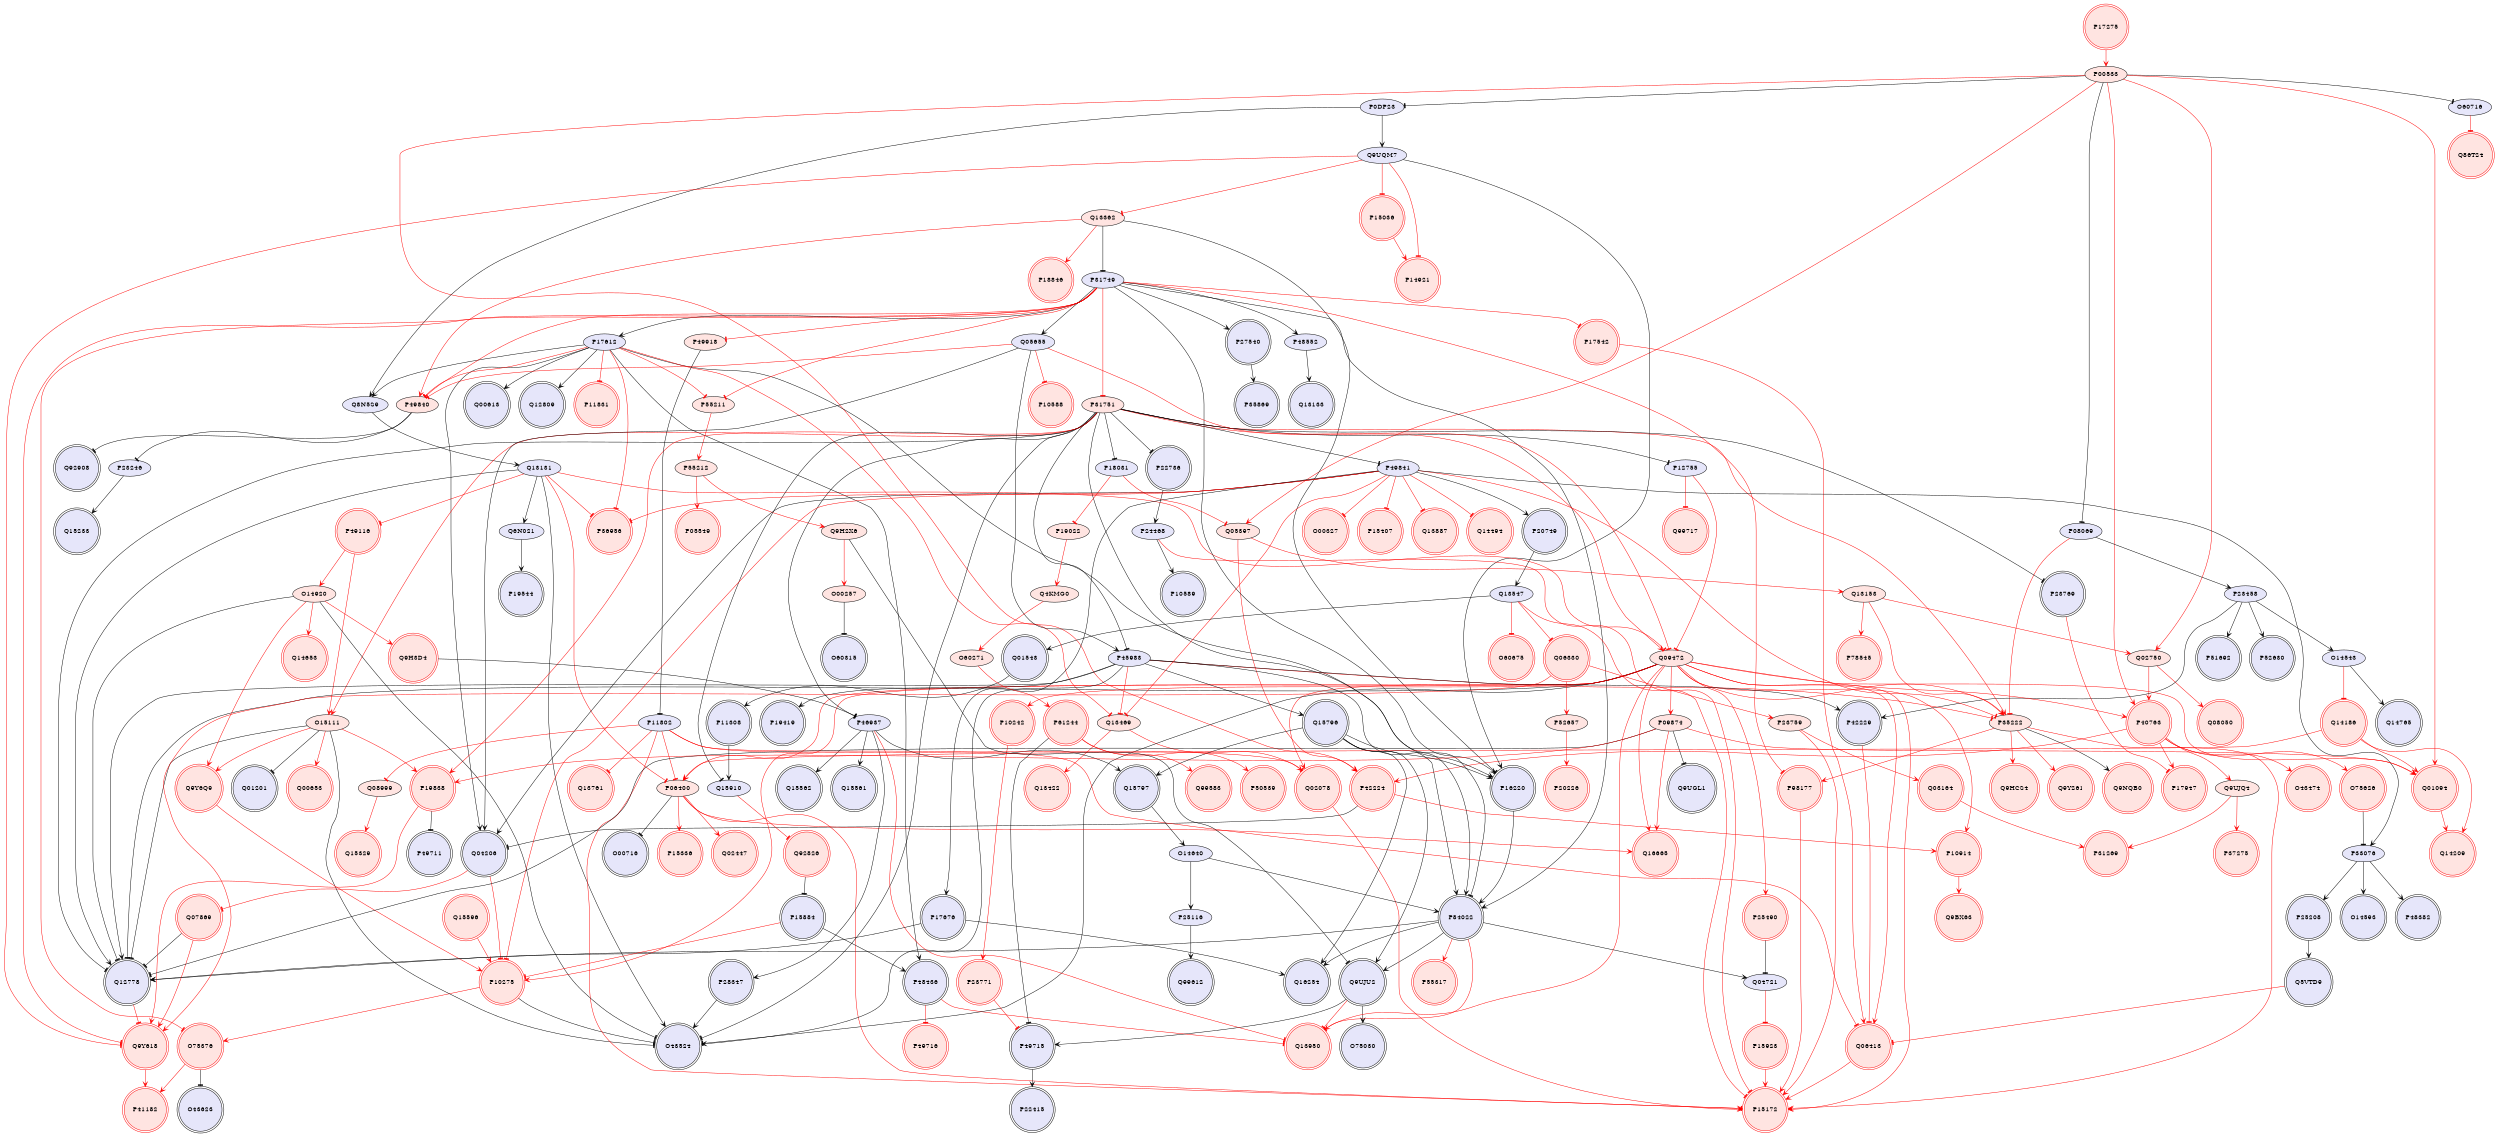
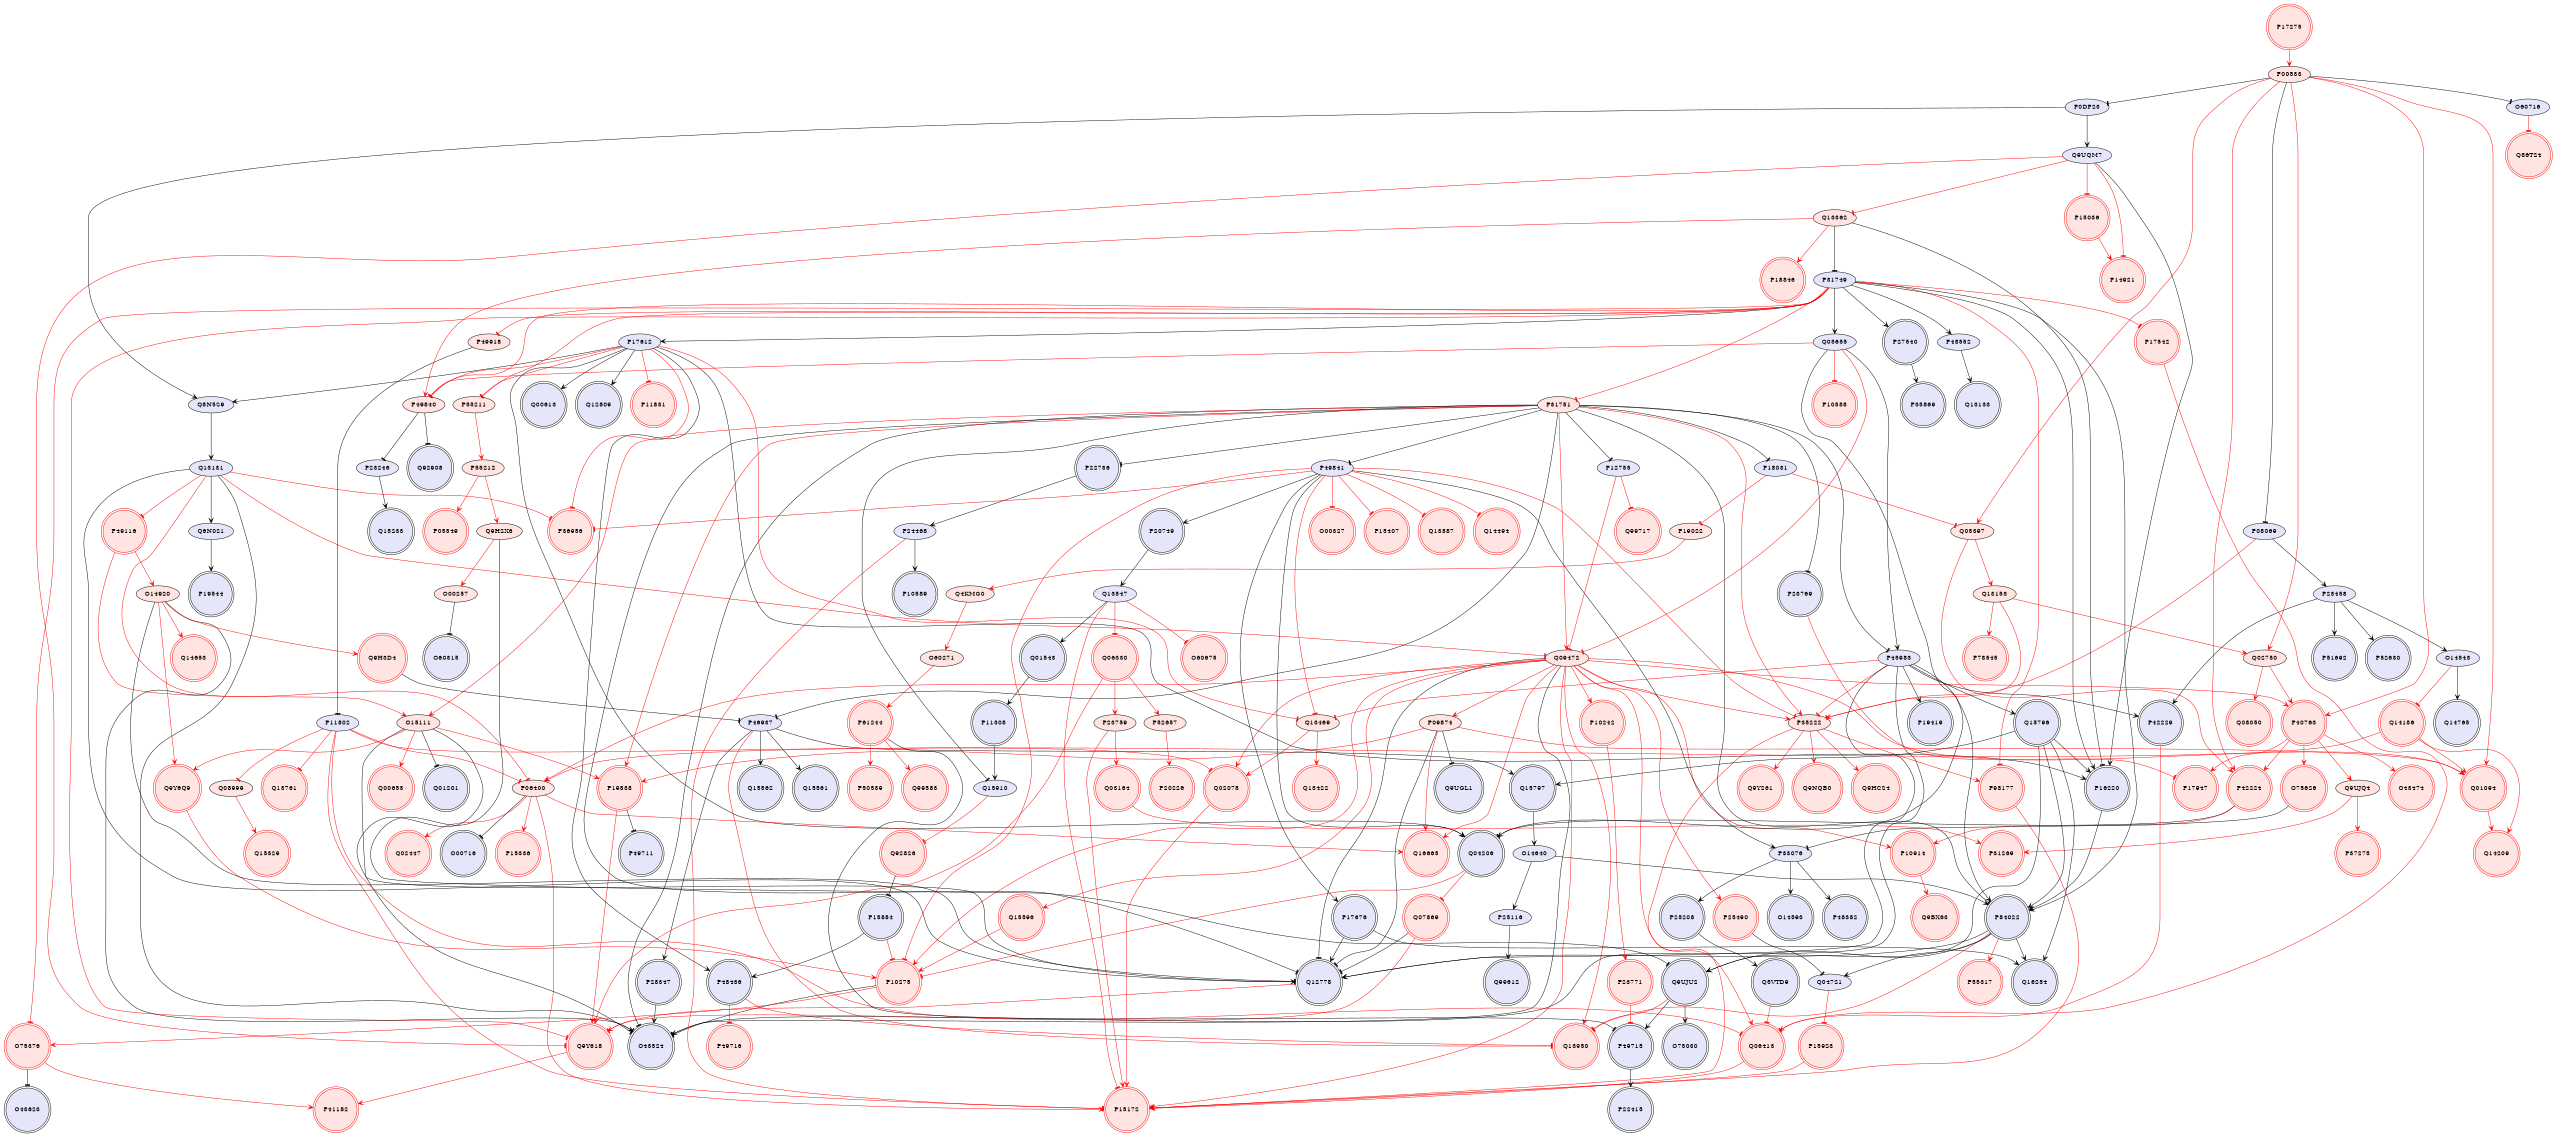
edge "P35222" -> "Q9NQB0": color black -> red
edge "Q09472" -> "Q15596": added
